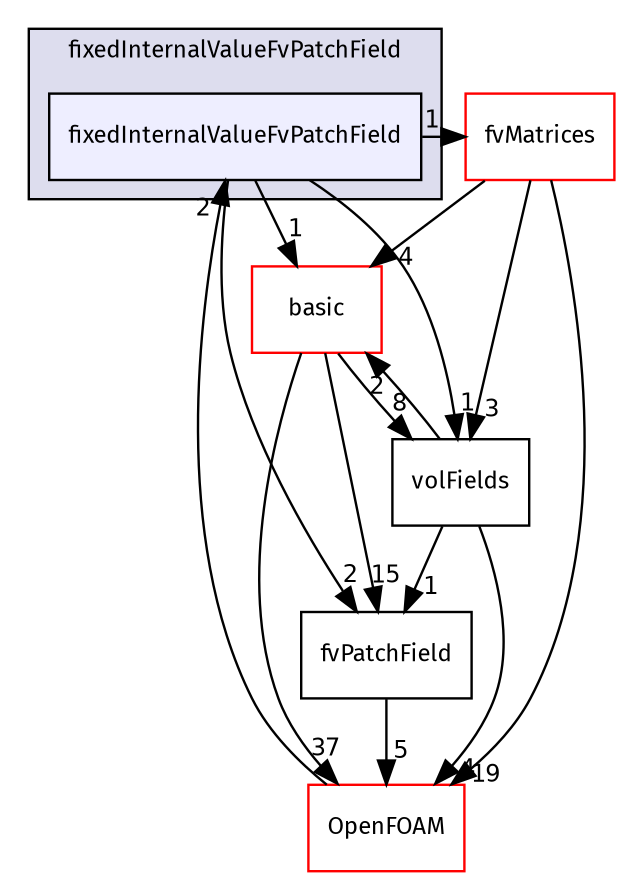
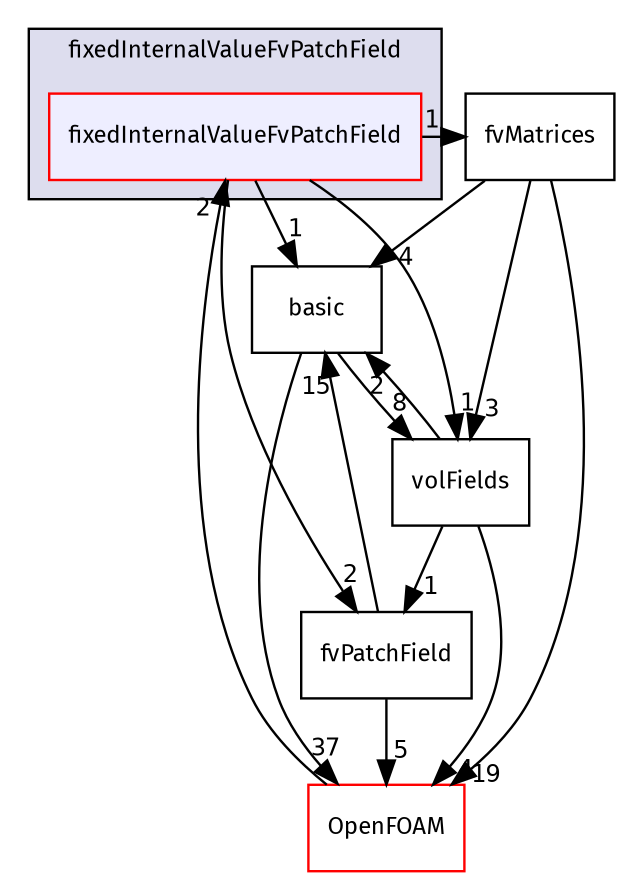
node "fixedInternalValueFvPatchField": color black -> red
node "fvMatrices": color red -> black
node "basic": color red -> black
edge "basic" -> "fvPatchField": reversed
